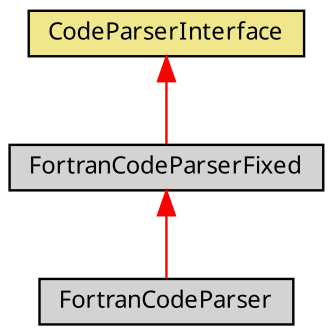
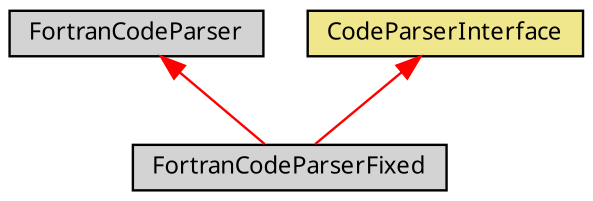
edge "FortranCodeParser" -> "FortranCodeParserFixed": reversed
